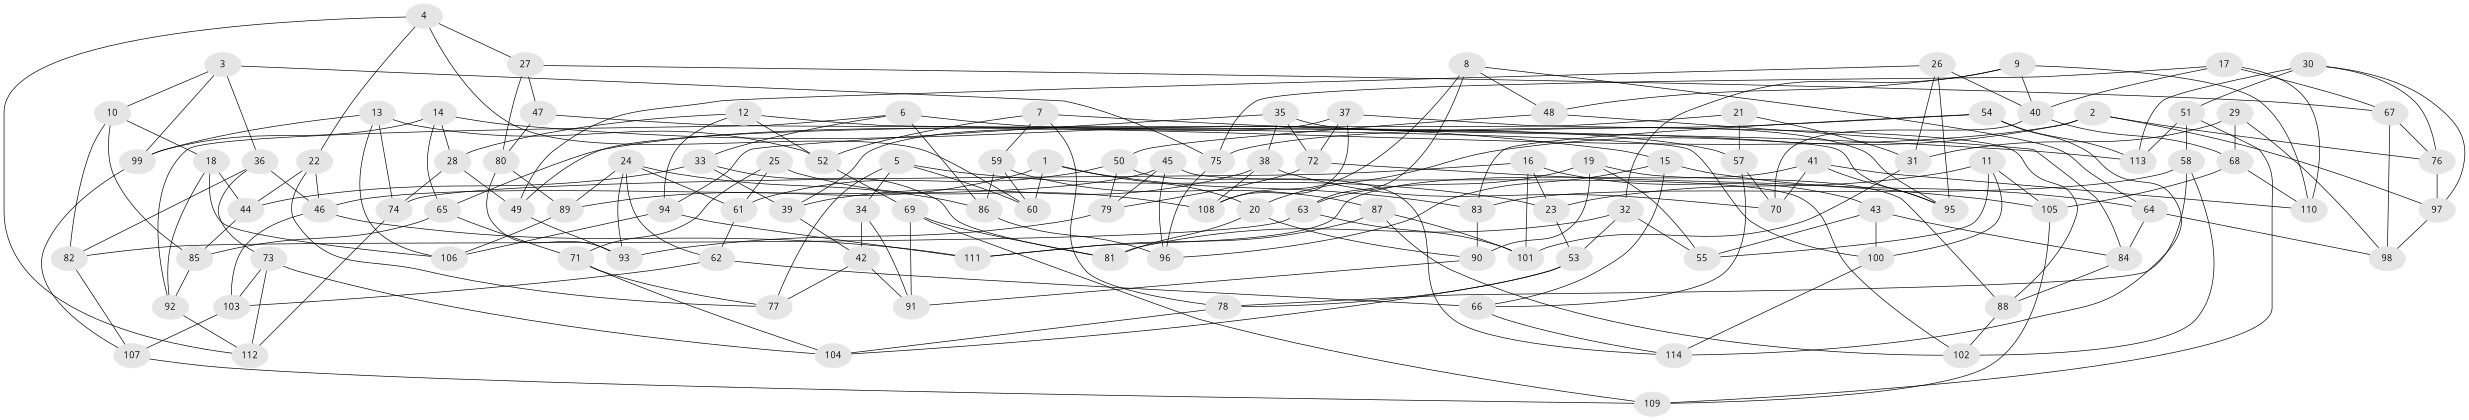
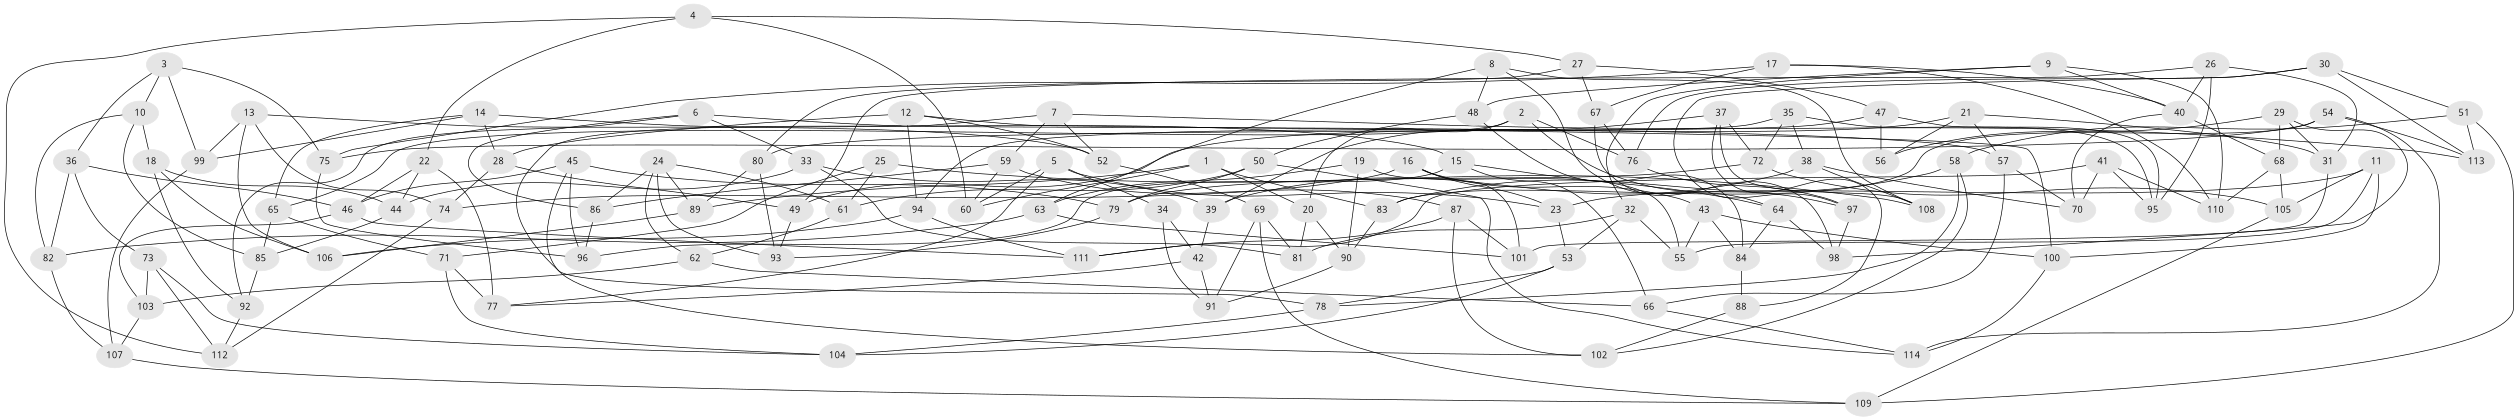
node "56": added
edge "19" -- "88": removed
